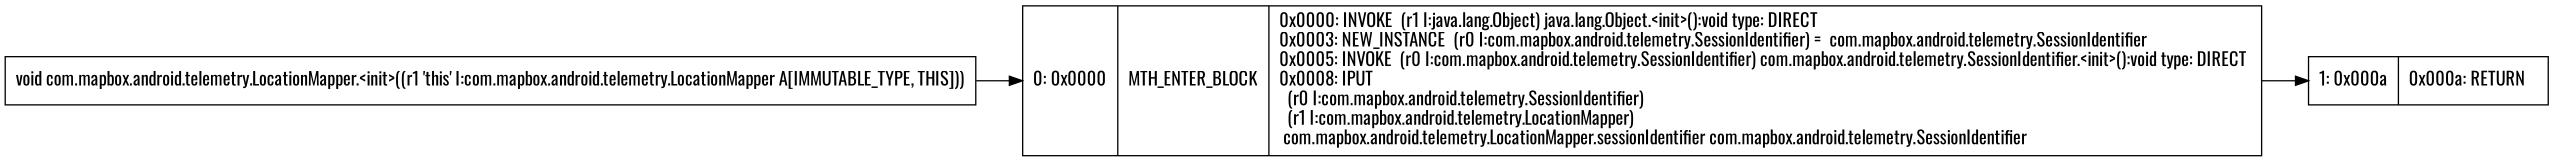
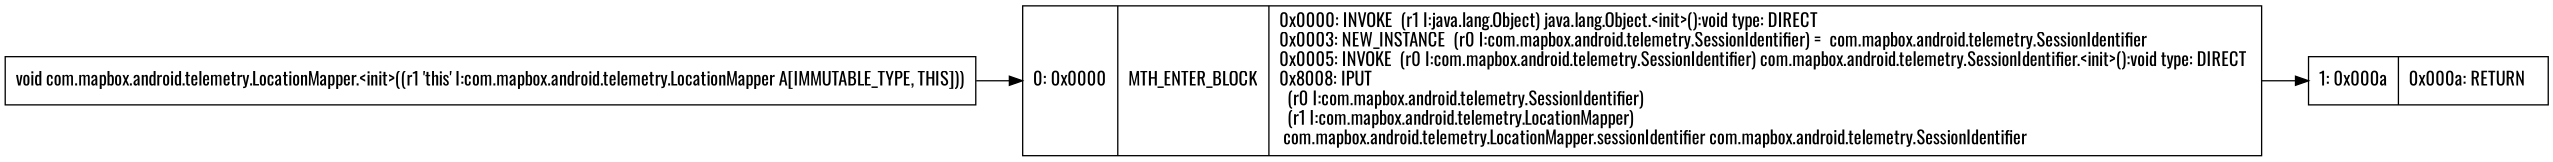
node "0: 0x0000": text "0x0008: IPUT" -> "0x8008: IPUT"
